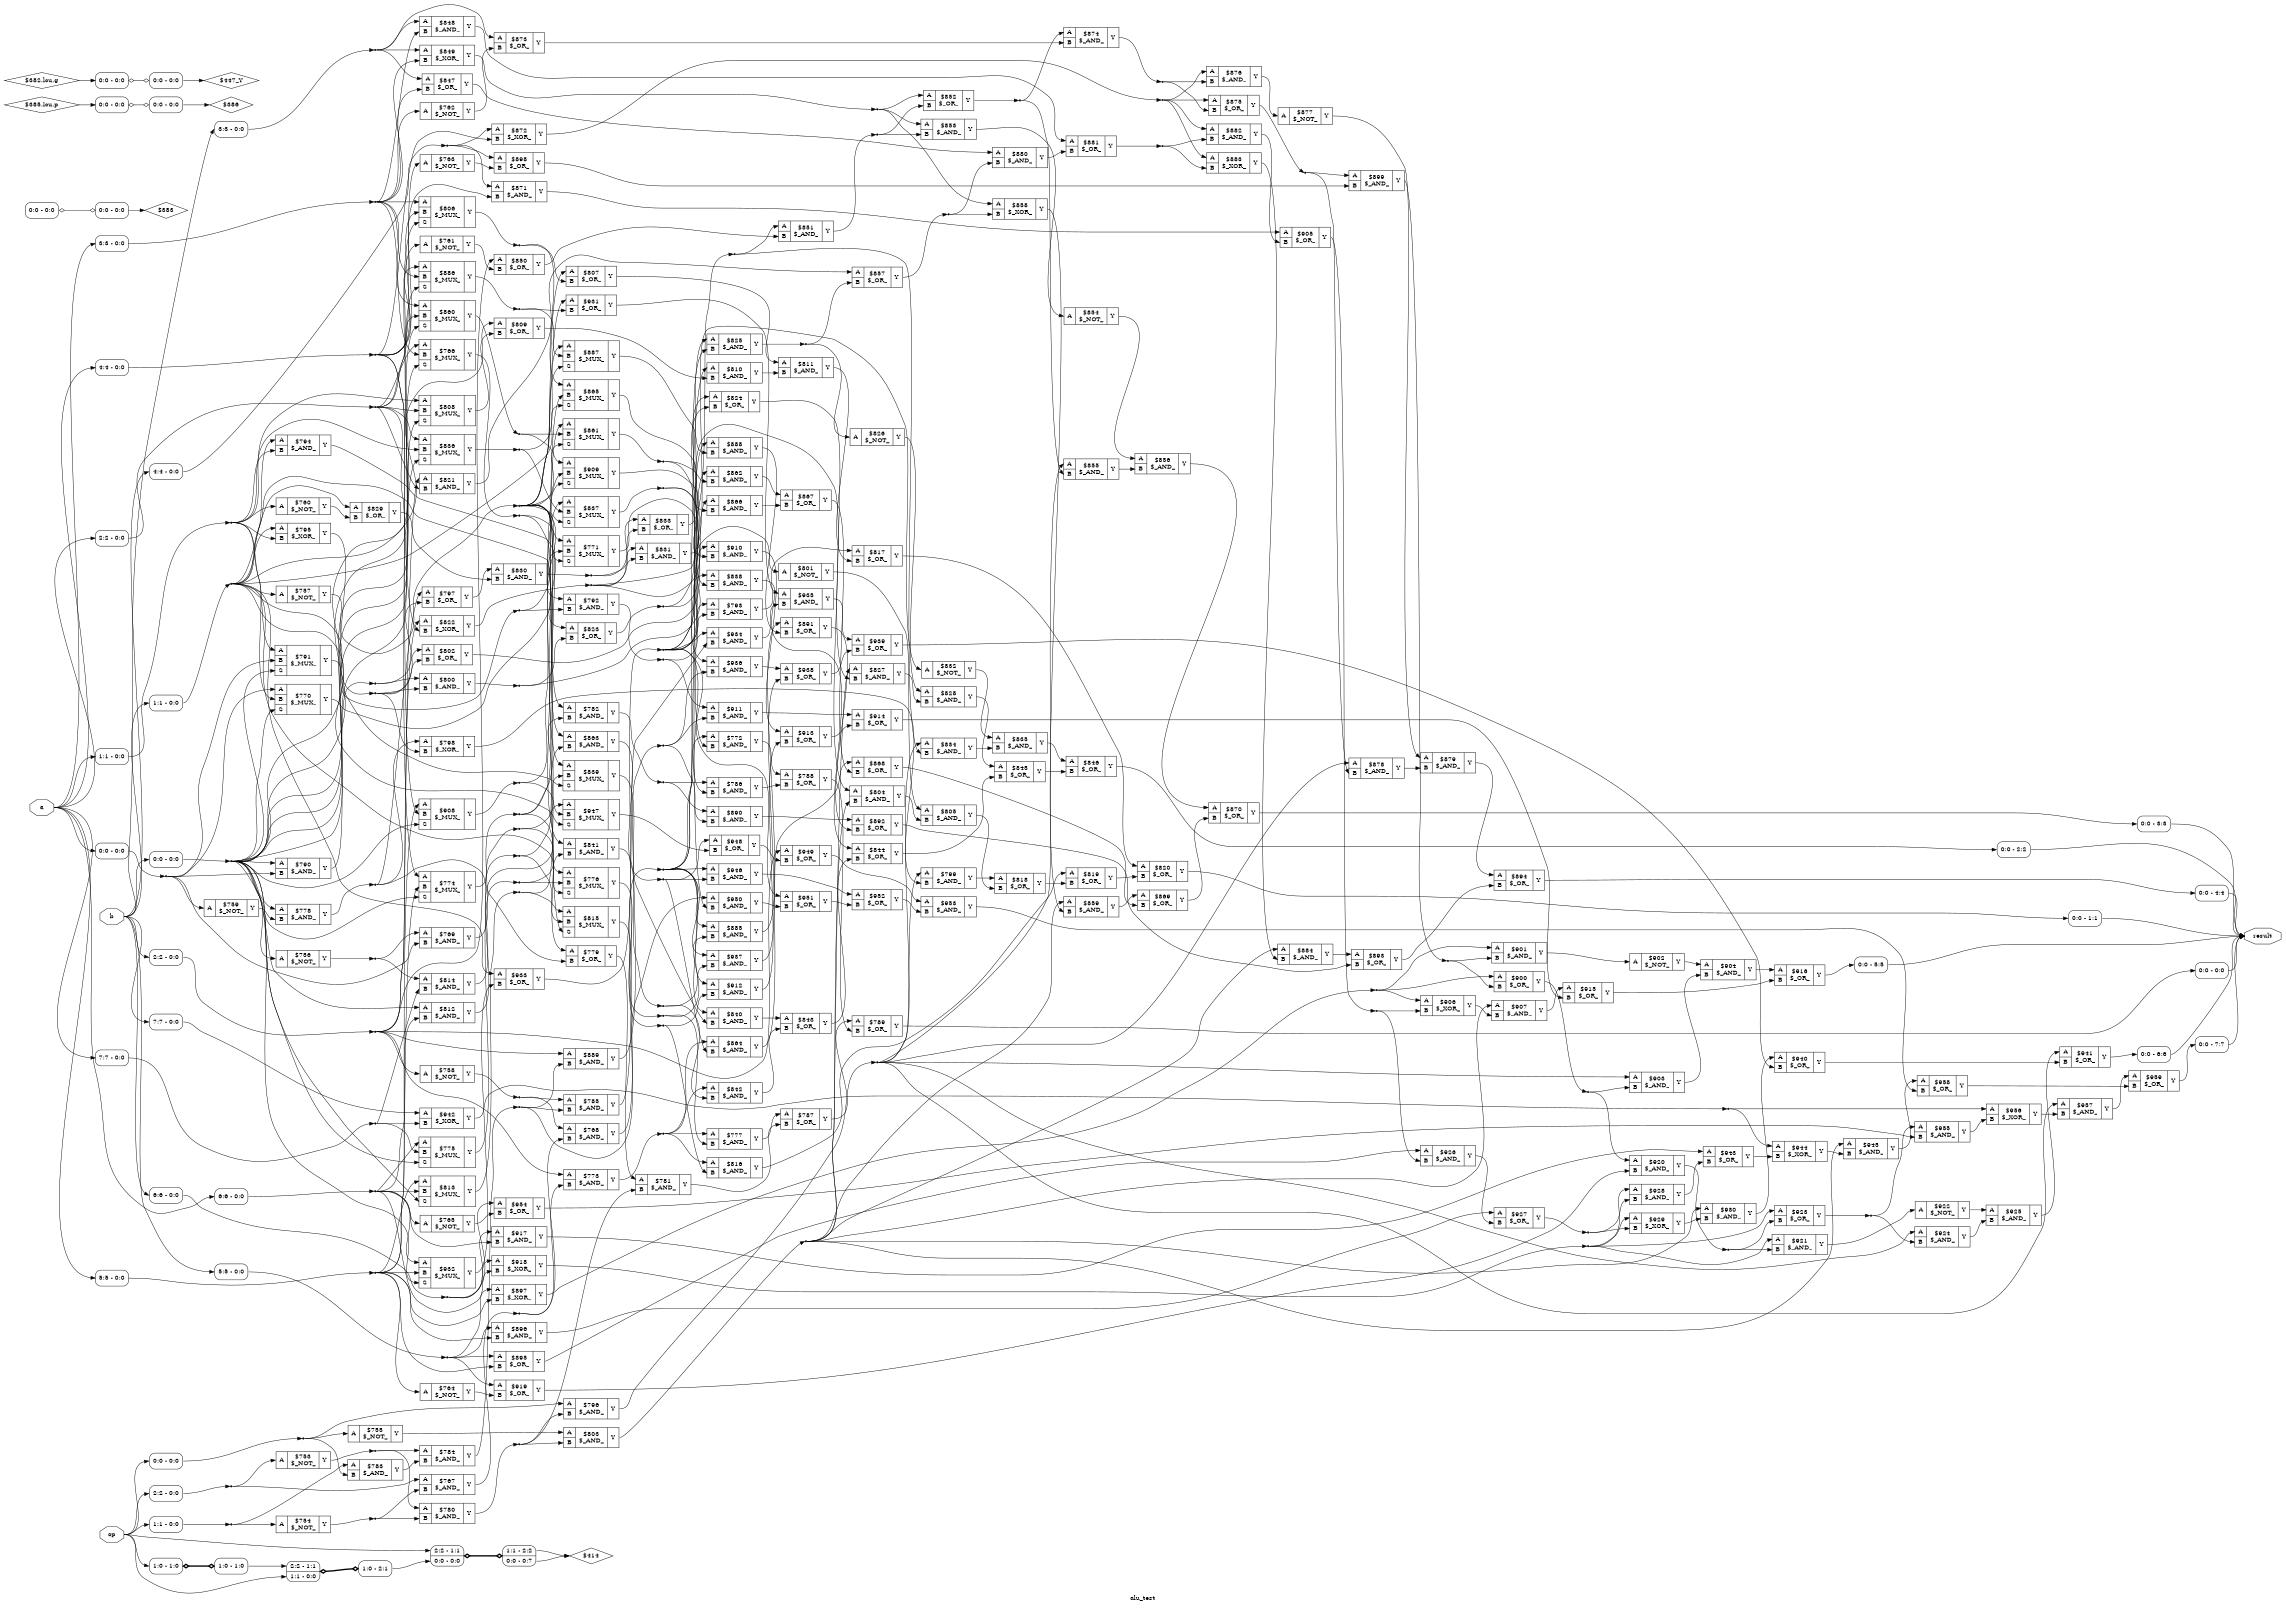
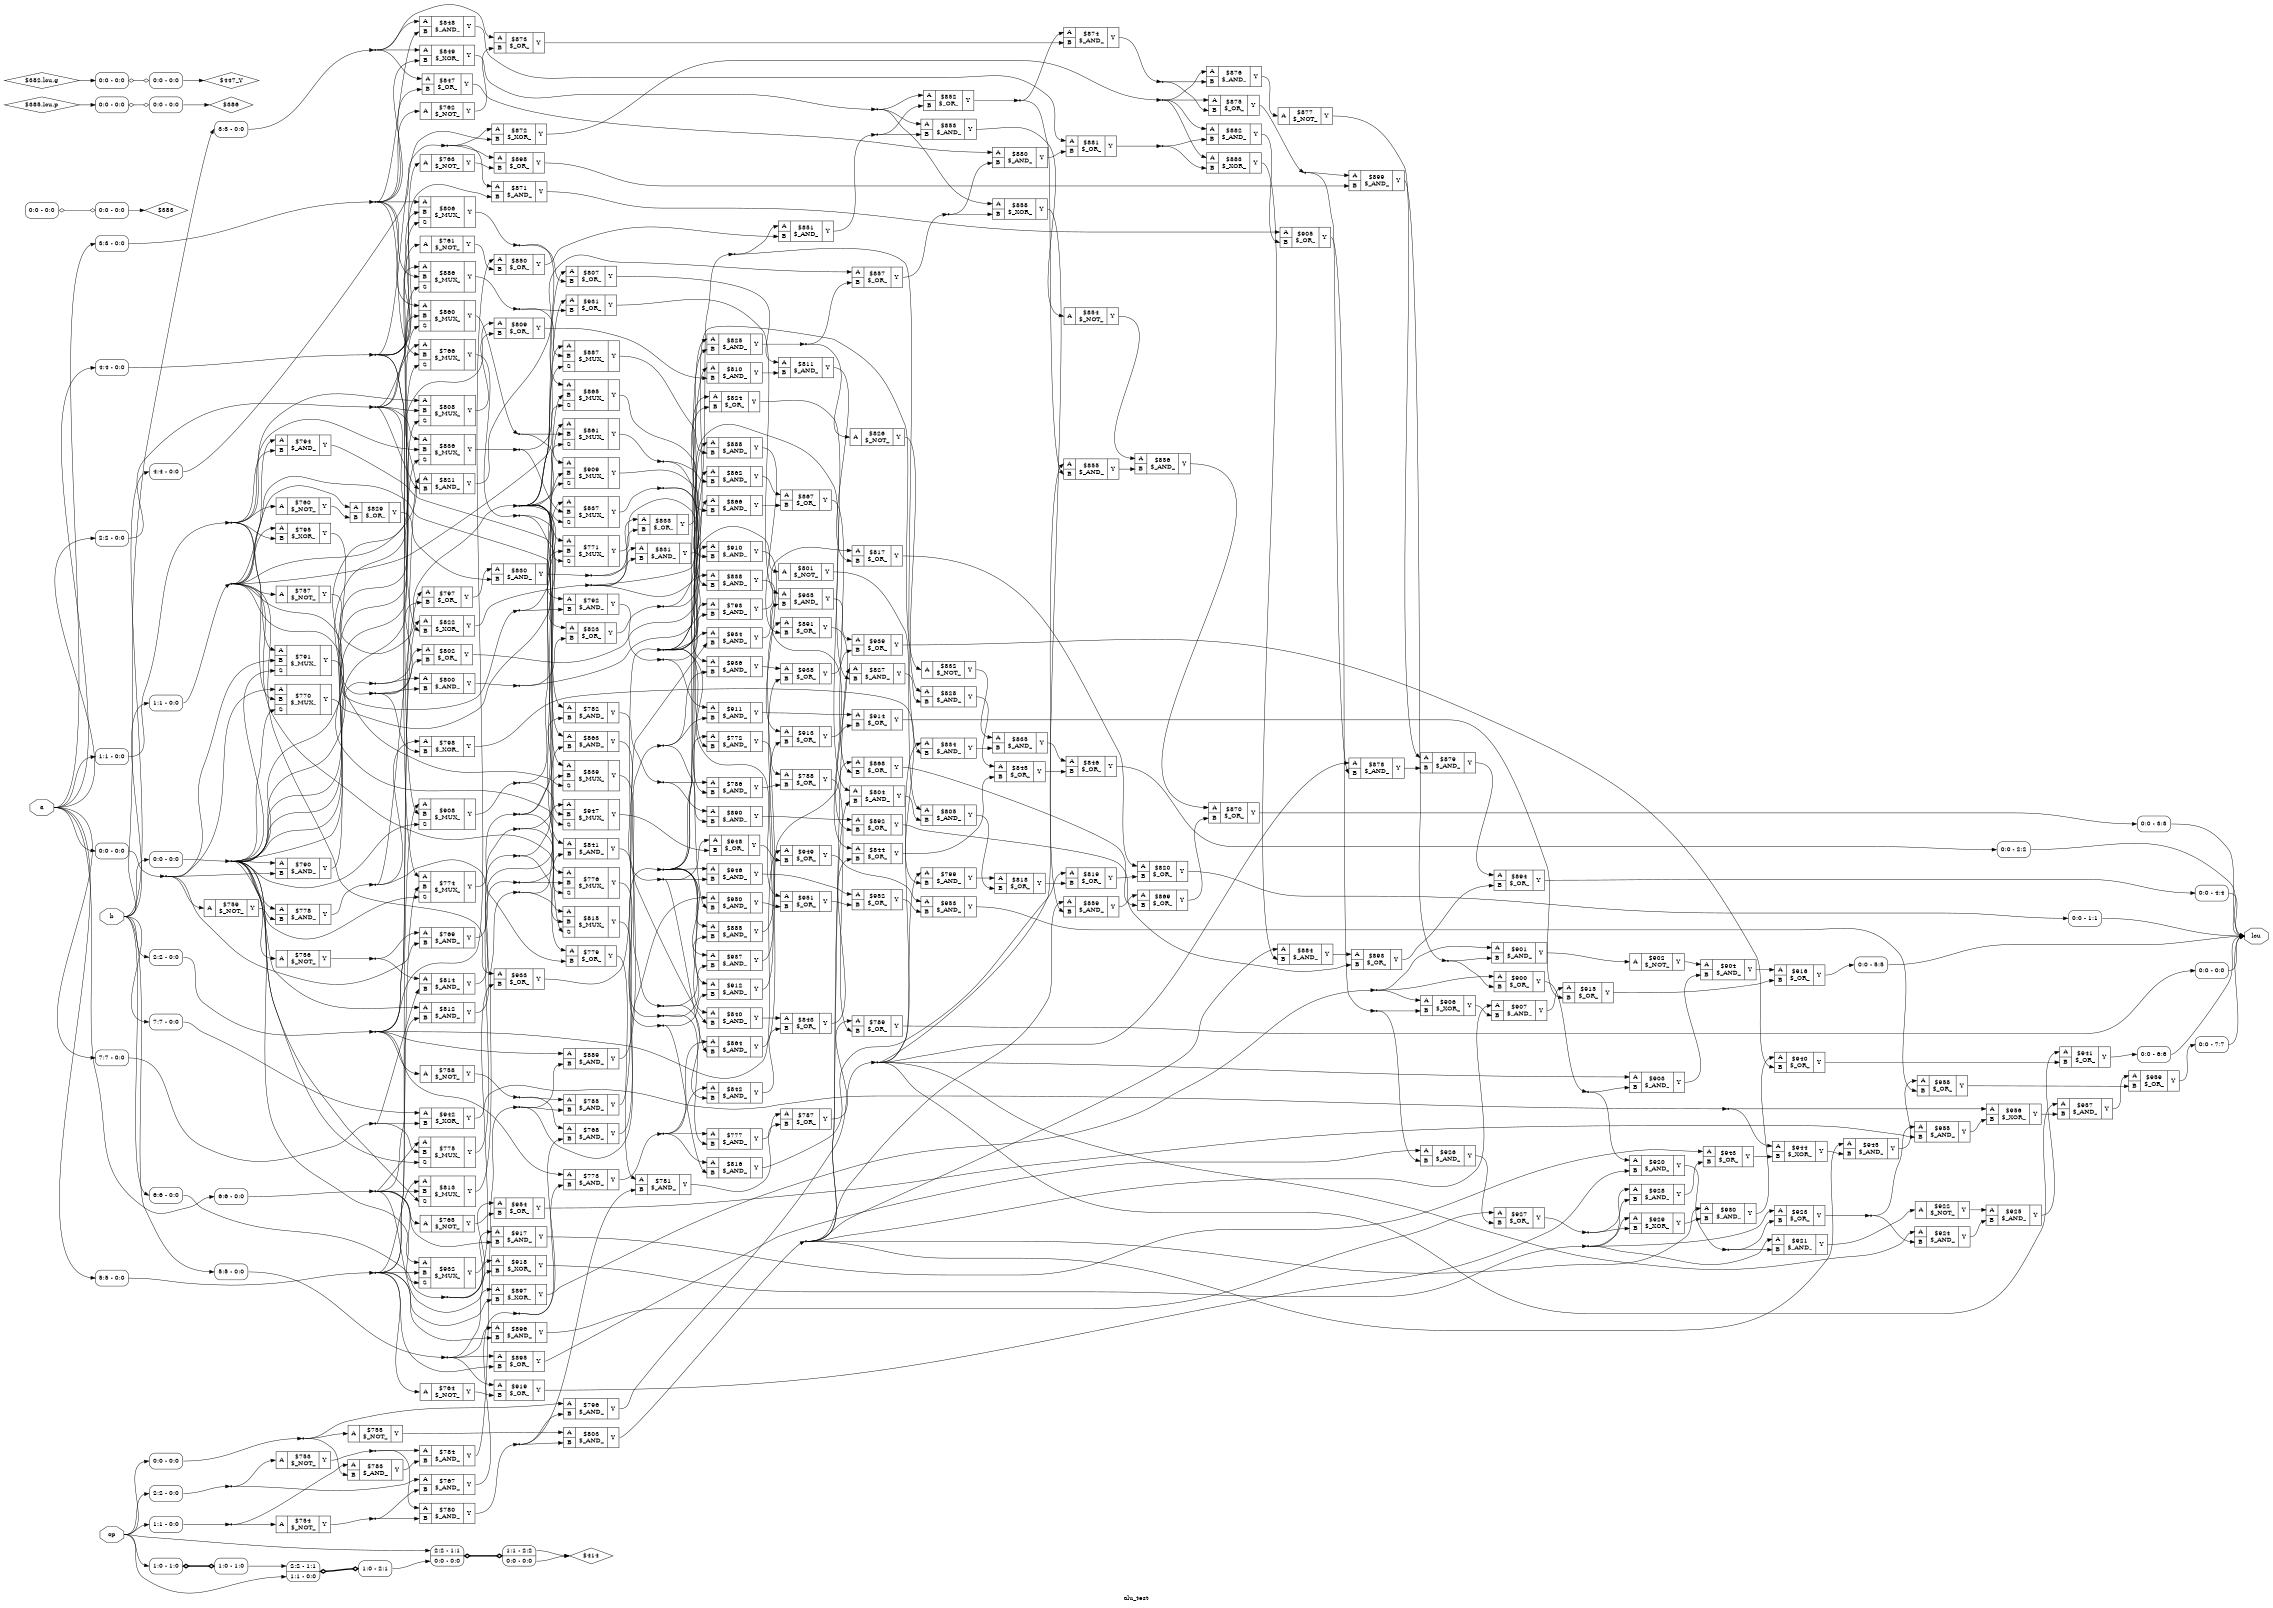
node "result": label "result" -> "lcu"
node "1:1 - 2:2": text "0:0 - 0:7" -> "0:0 - 0:0"
